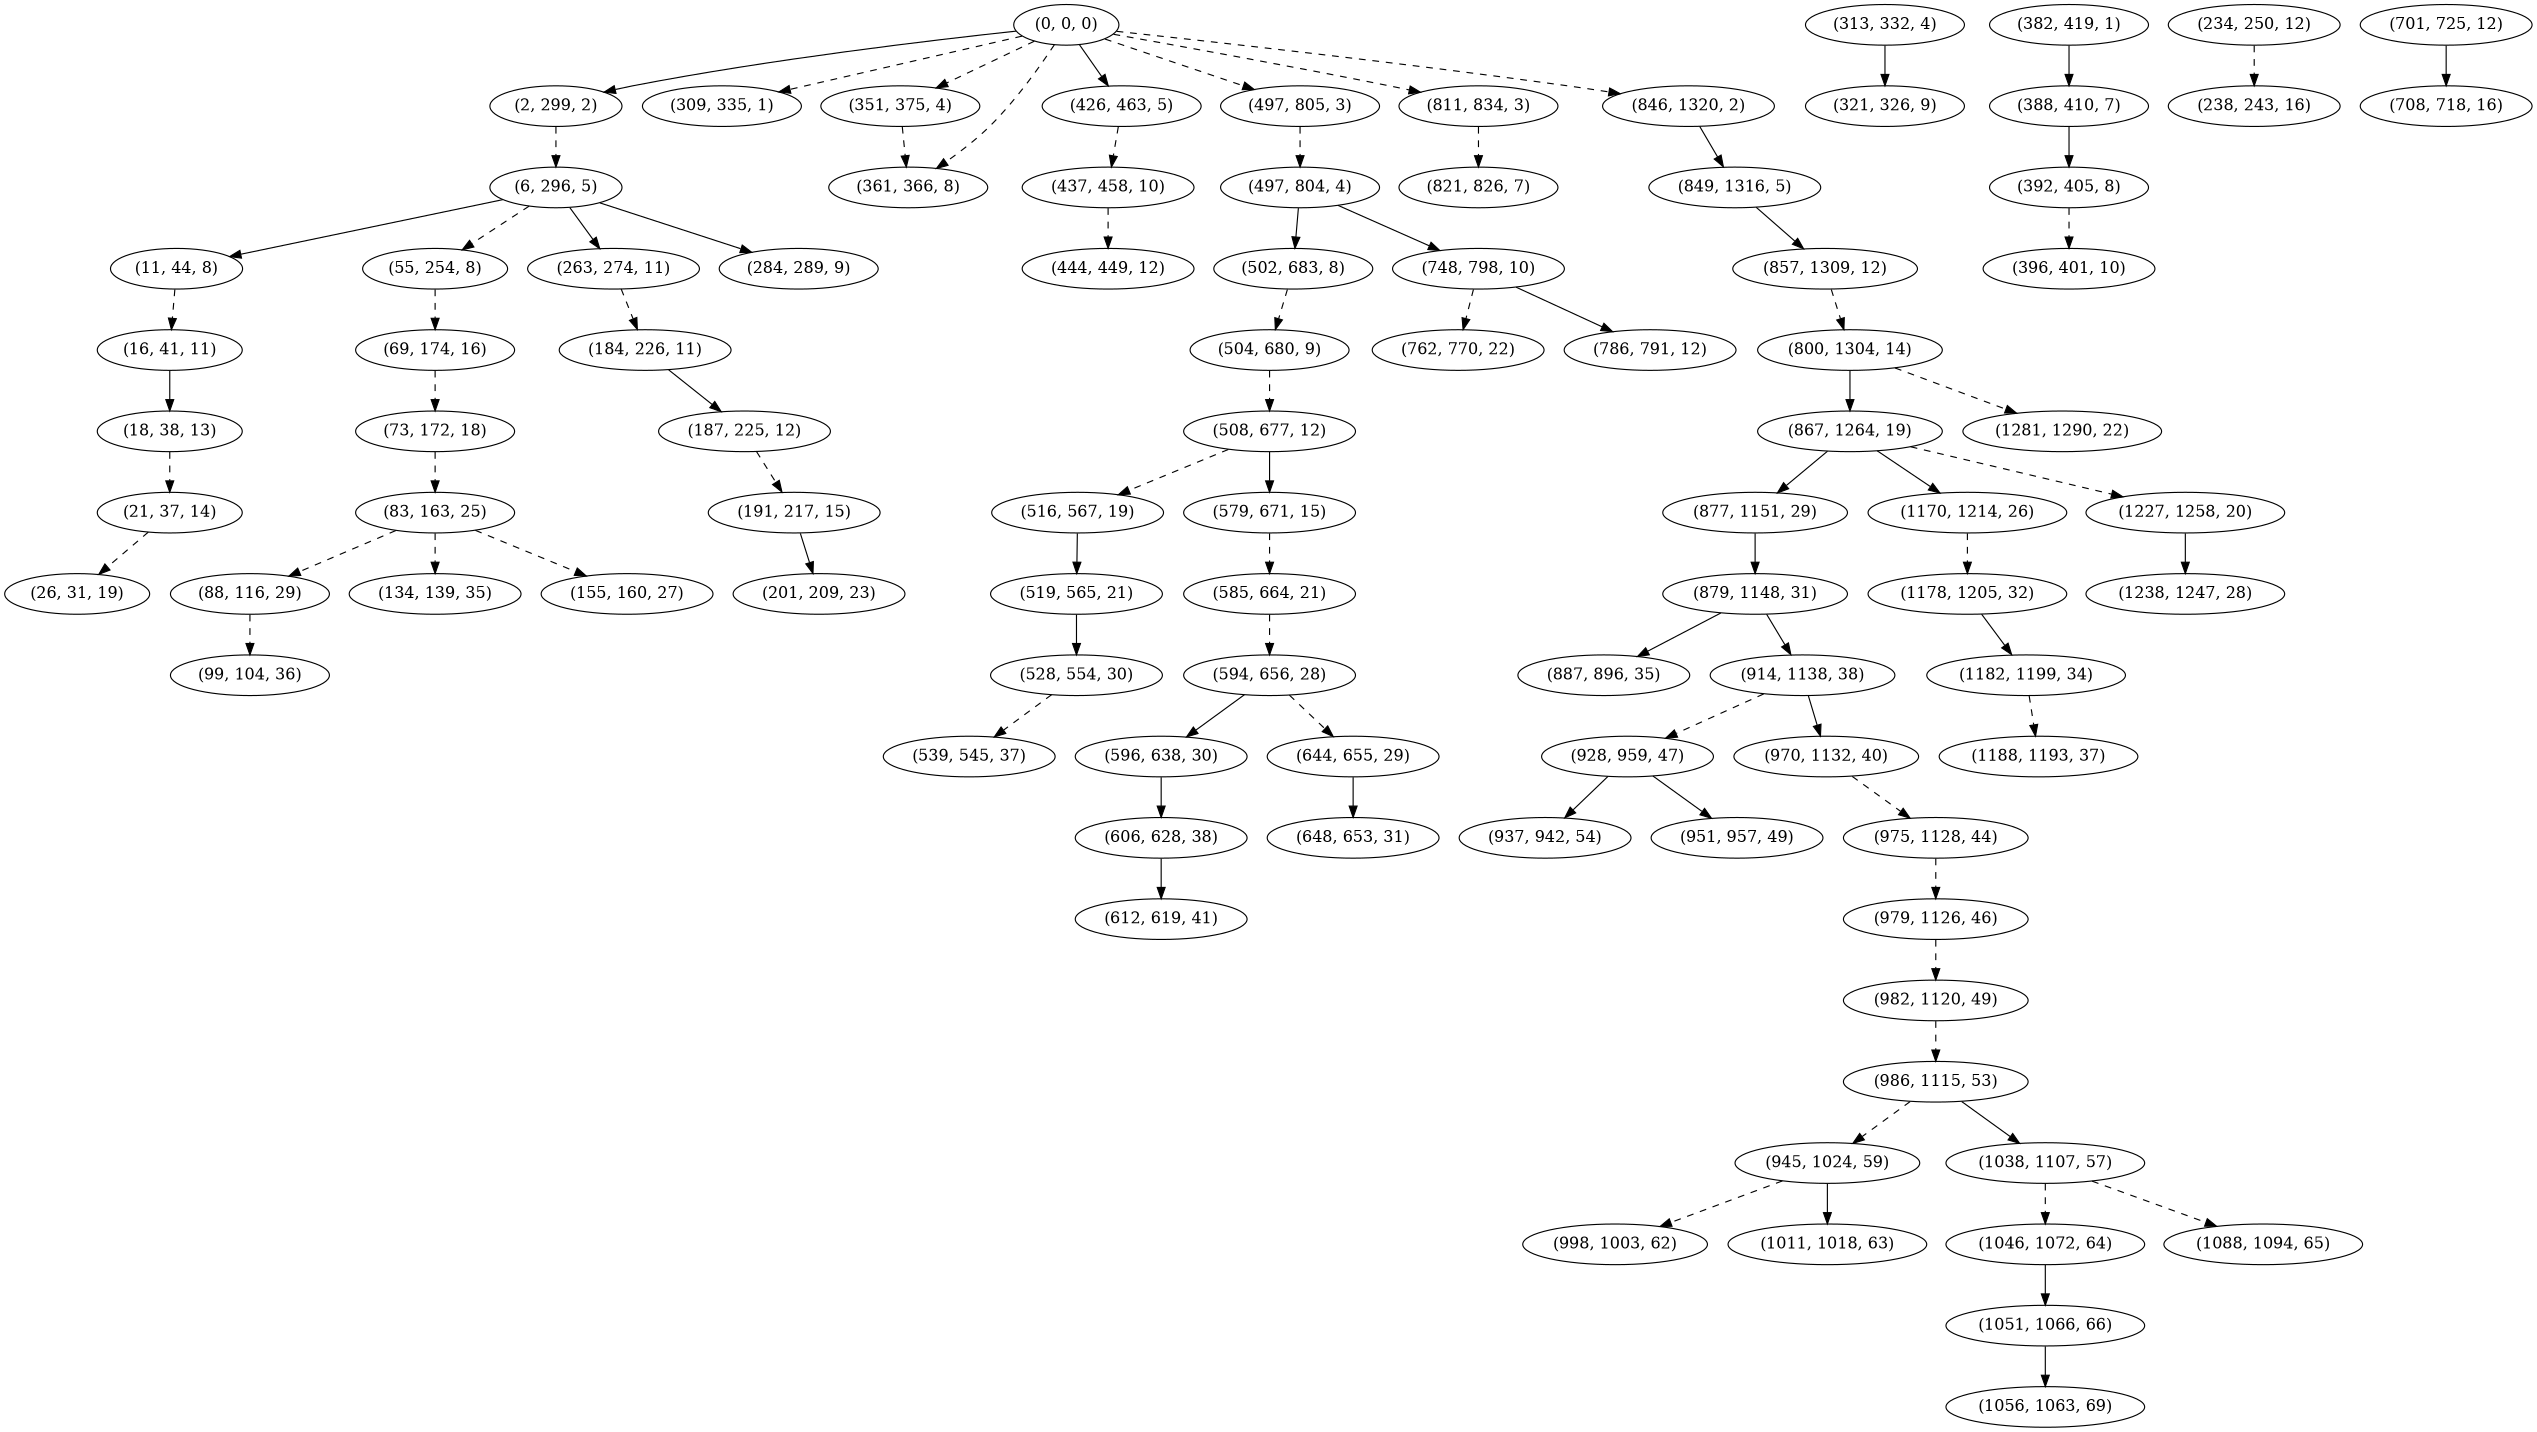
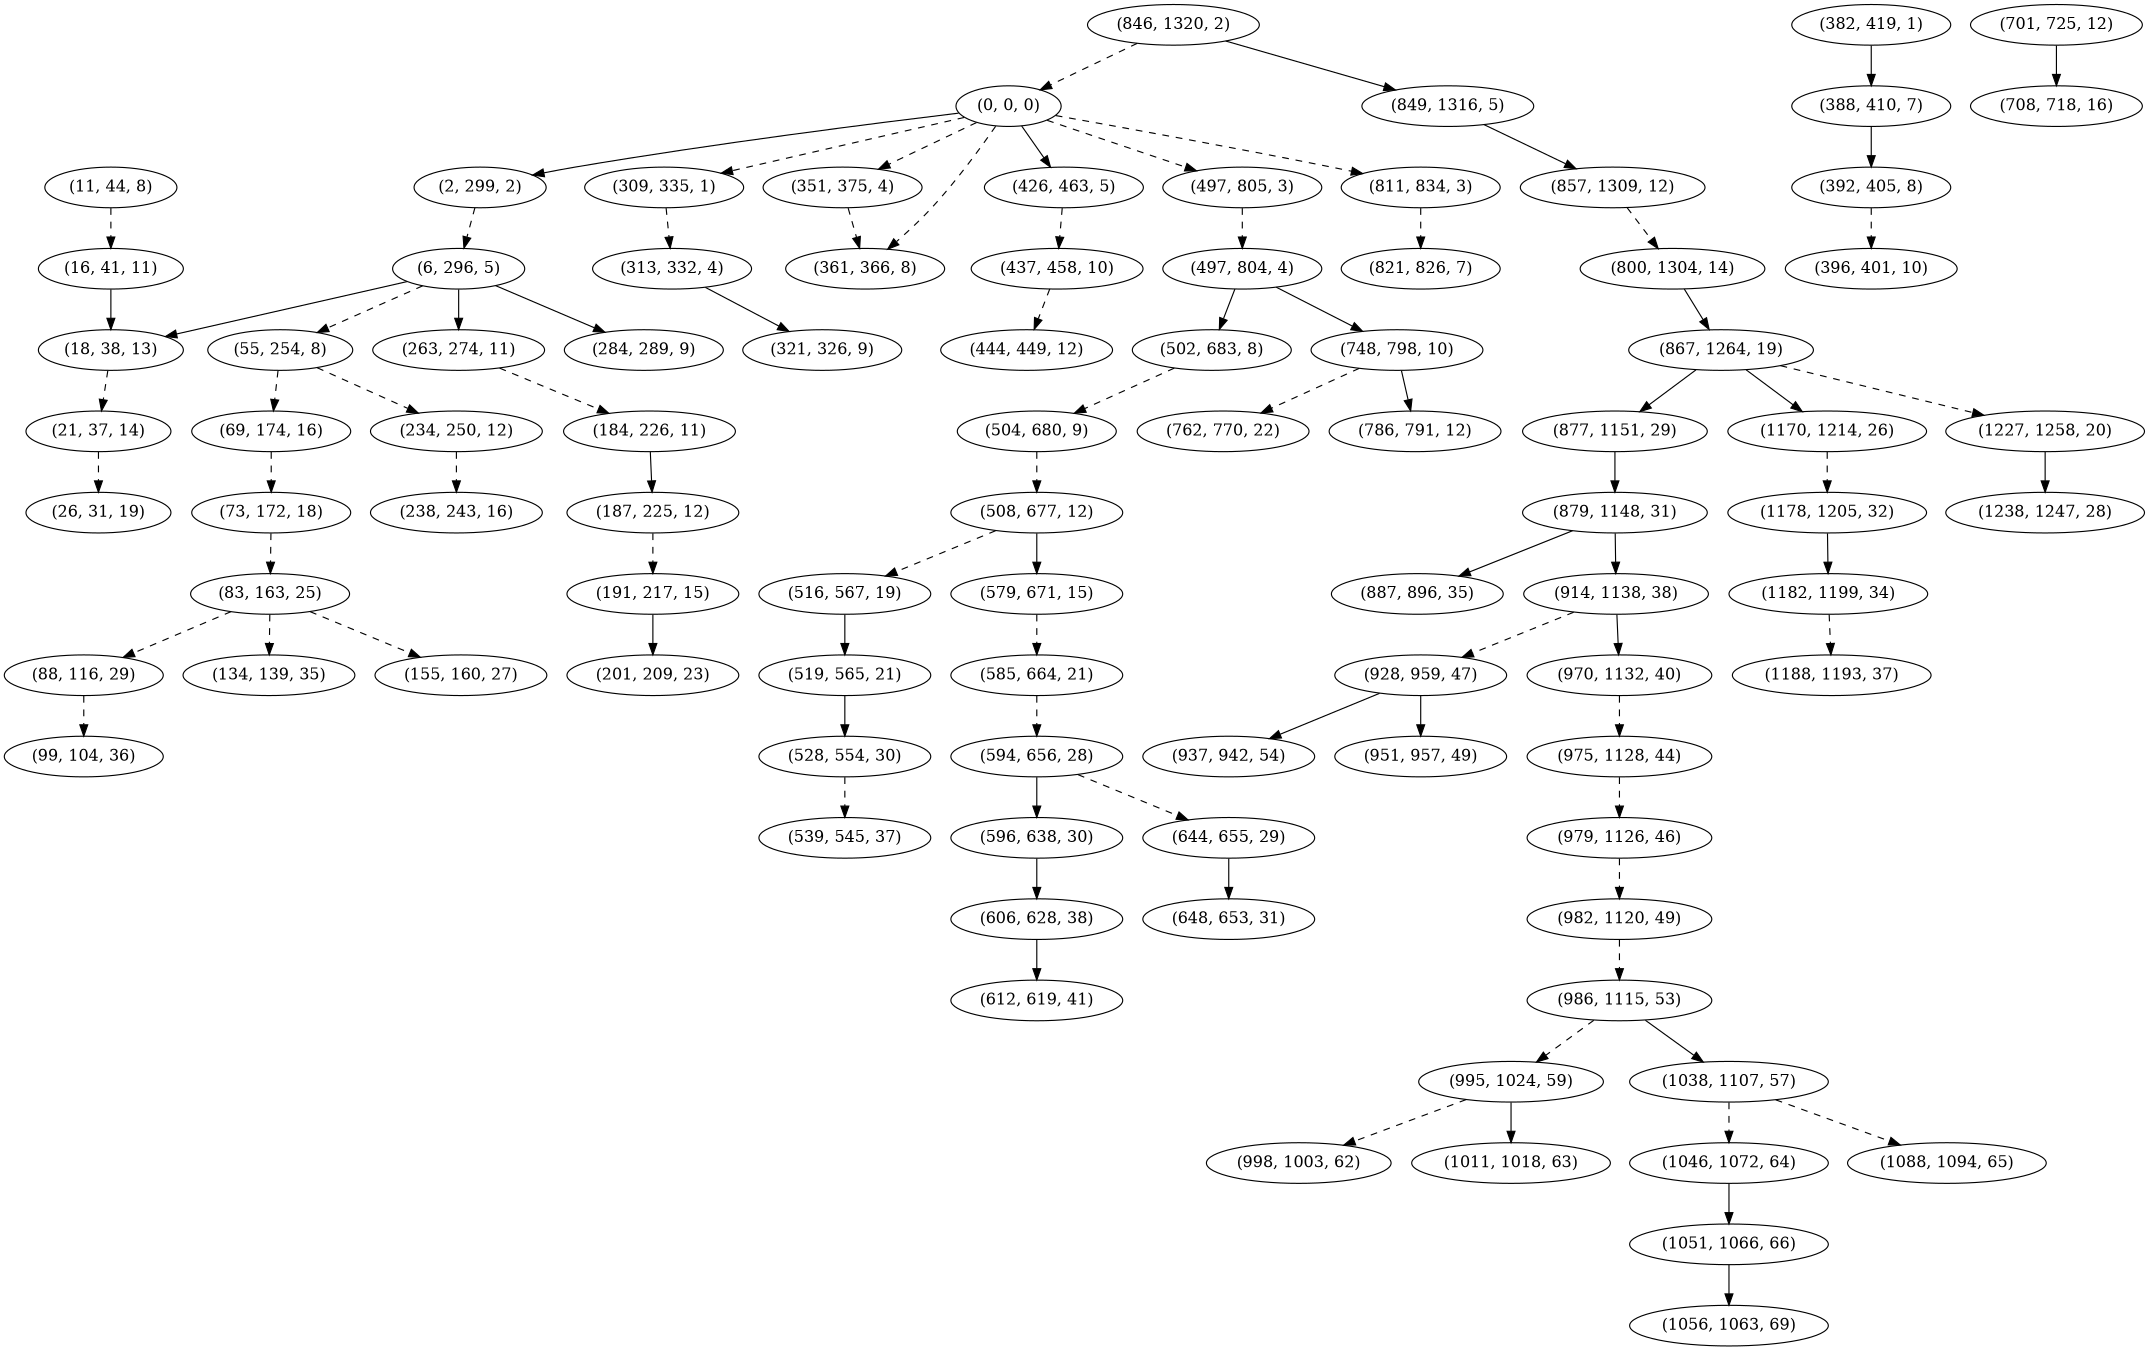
edge "(0, 0, 0)" -> "(846, 1320, 2)": reversed
edge "(309, 335, 1)" -> "(313, 332, 4)": added
edge "(6, 296, 5)" -> "(11, 44, 8)": now "(6, 296, 5)" -> "(18, 38, 13)"
edge "(55, 254, 8)" -> "(234, 250, 12)": added
node "(1281, 1290, 22)": removed
node "(945, 1024, 59)": label "(945, 1024, 59)" -> "(995, 1024, 59)"
